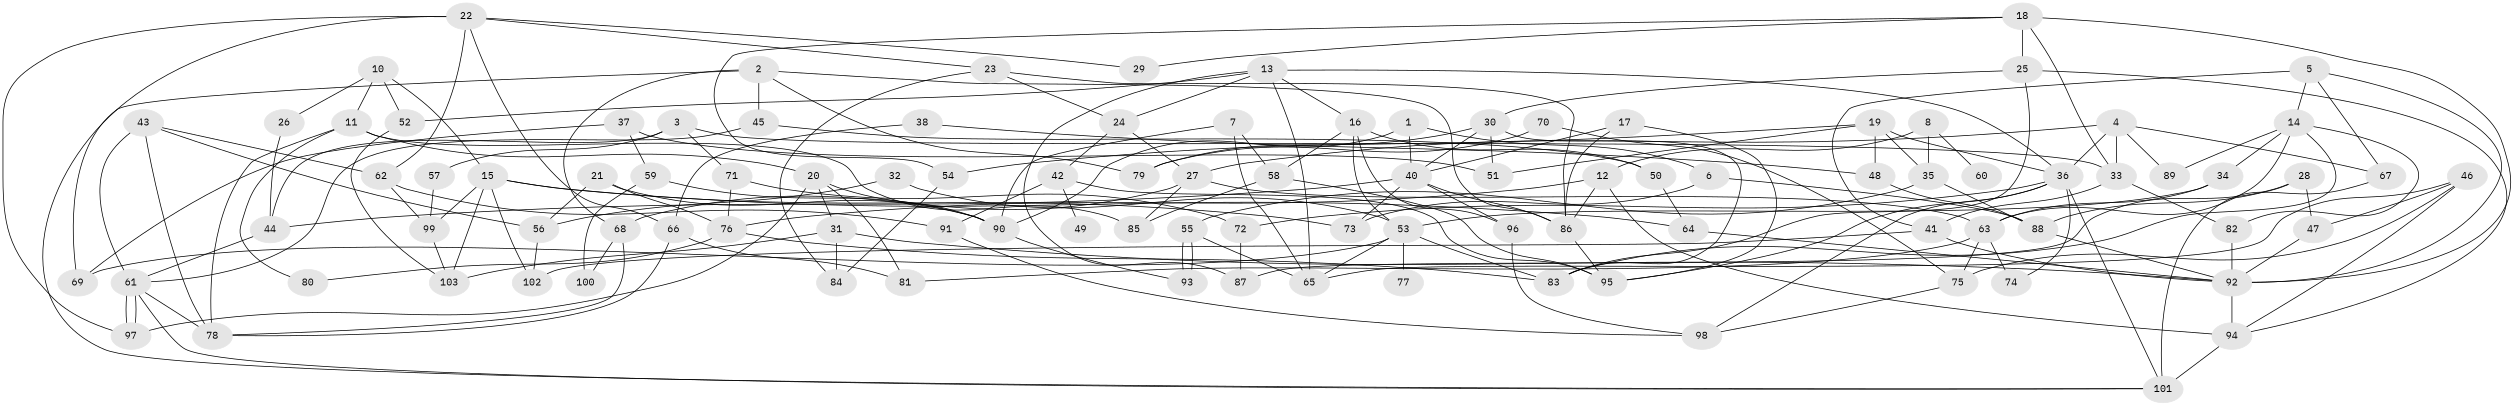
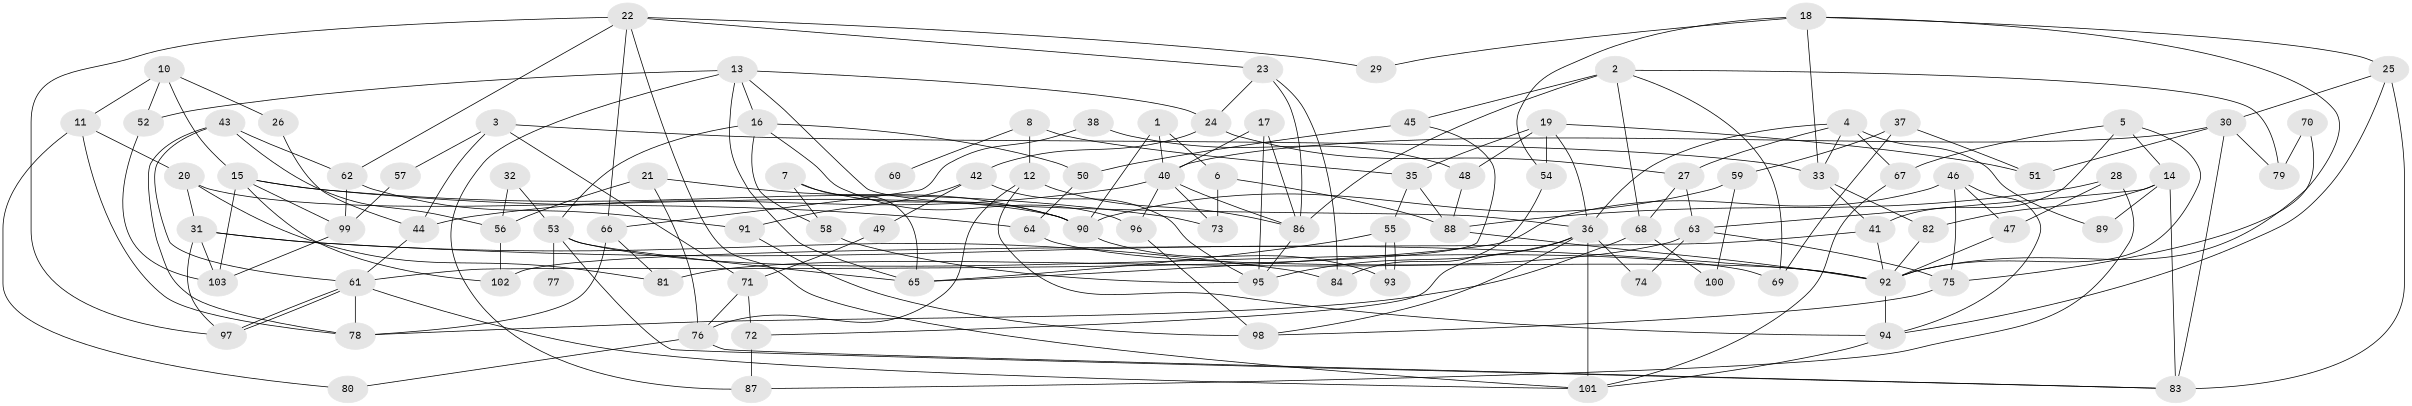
node "34": removed
node "85": removed
edge "49" -- "71": added
edge "20" -- "97": now "31" -- "97"
